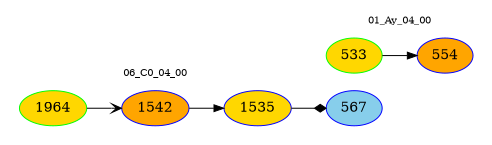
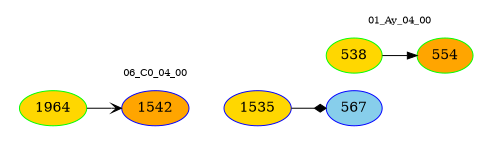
node "533": label "533" -> "538"
node "554": color blue -> green
edge "1542" -> "1535": removed
